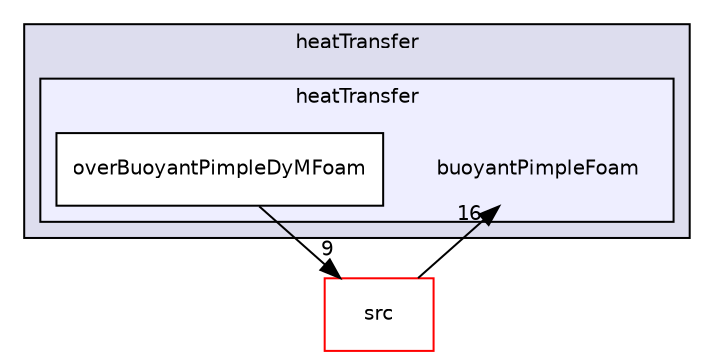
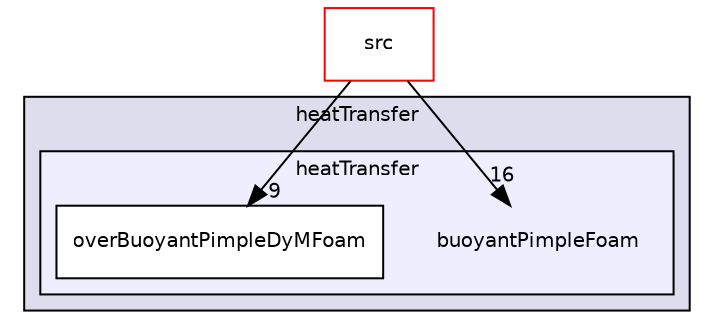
edge "overBuoyantPimpleDyMFoam" -> "src": reversed
